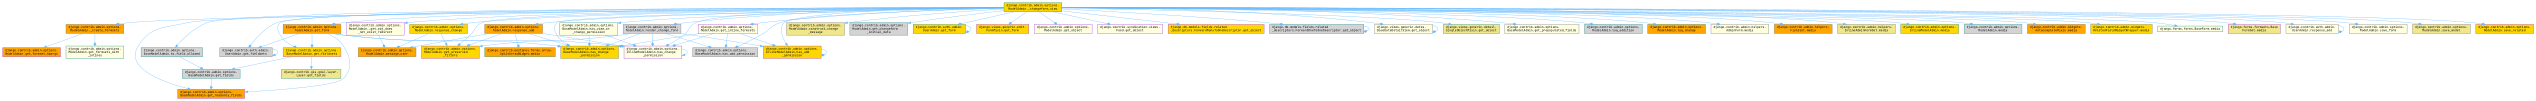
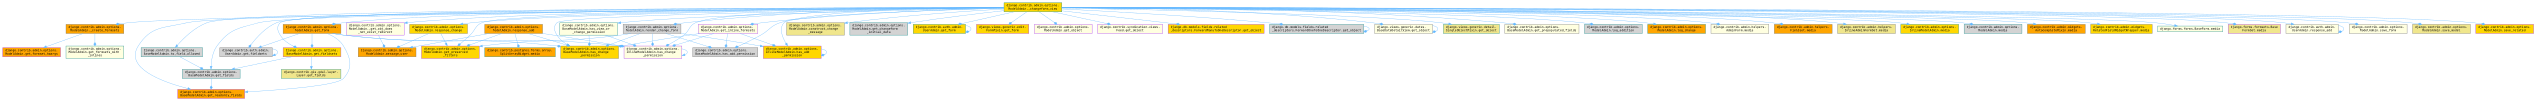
edge "django.contrib.admin.options. ModelAdmin._changeform_view" -> "django.contrib.admin.options. ModelAdmin.response_add": now "django.contrib.admin.options. ModelAdmin._changeform_view" -> "django.contrib.admin.options. BaseModelAdmin.get_fields"
